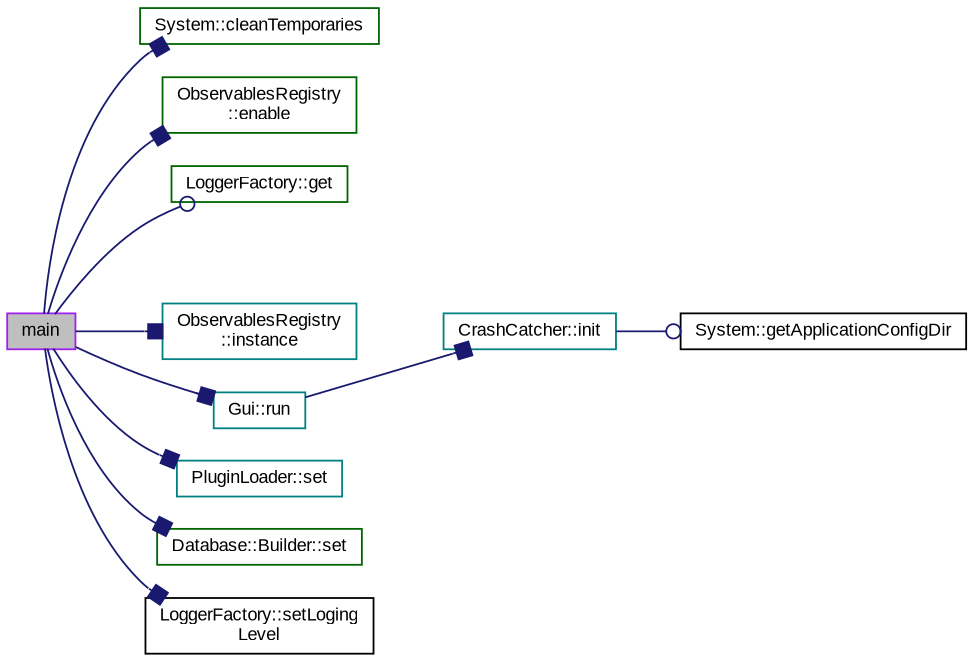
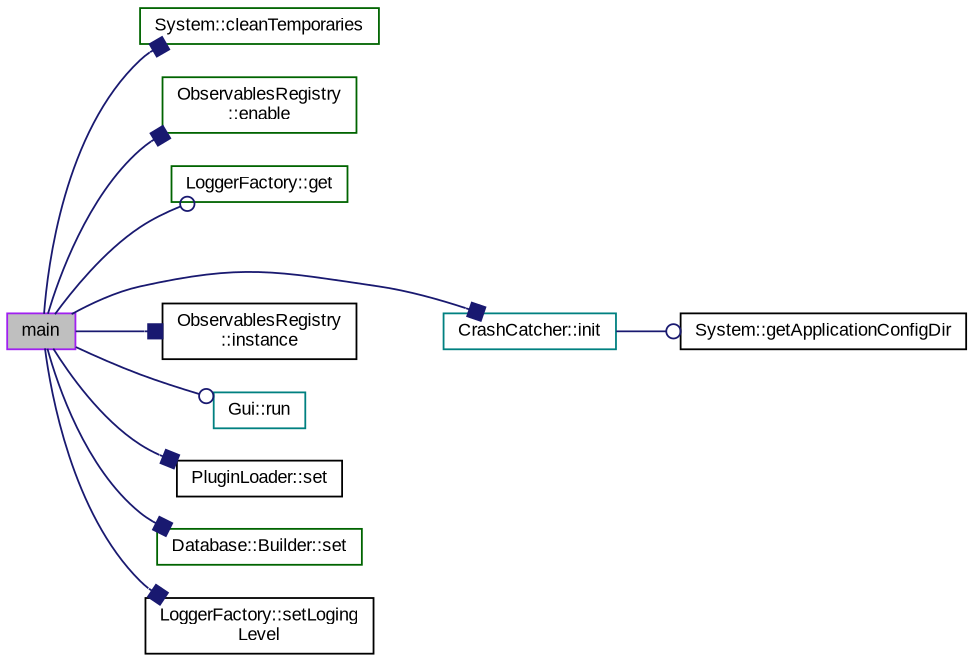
node "ObservablesRegistry ::instance": color teal -> black
edge "main" -> "Gui::run": arrowhead box -> odot
edge "Gui::run" -> "CrashCatcher::init": now "main" -> "CrashCatcher::init"
node "PluginLoader::set": color teal -> black
